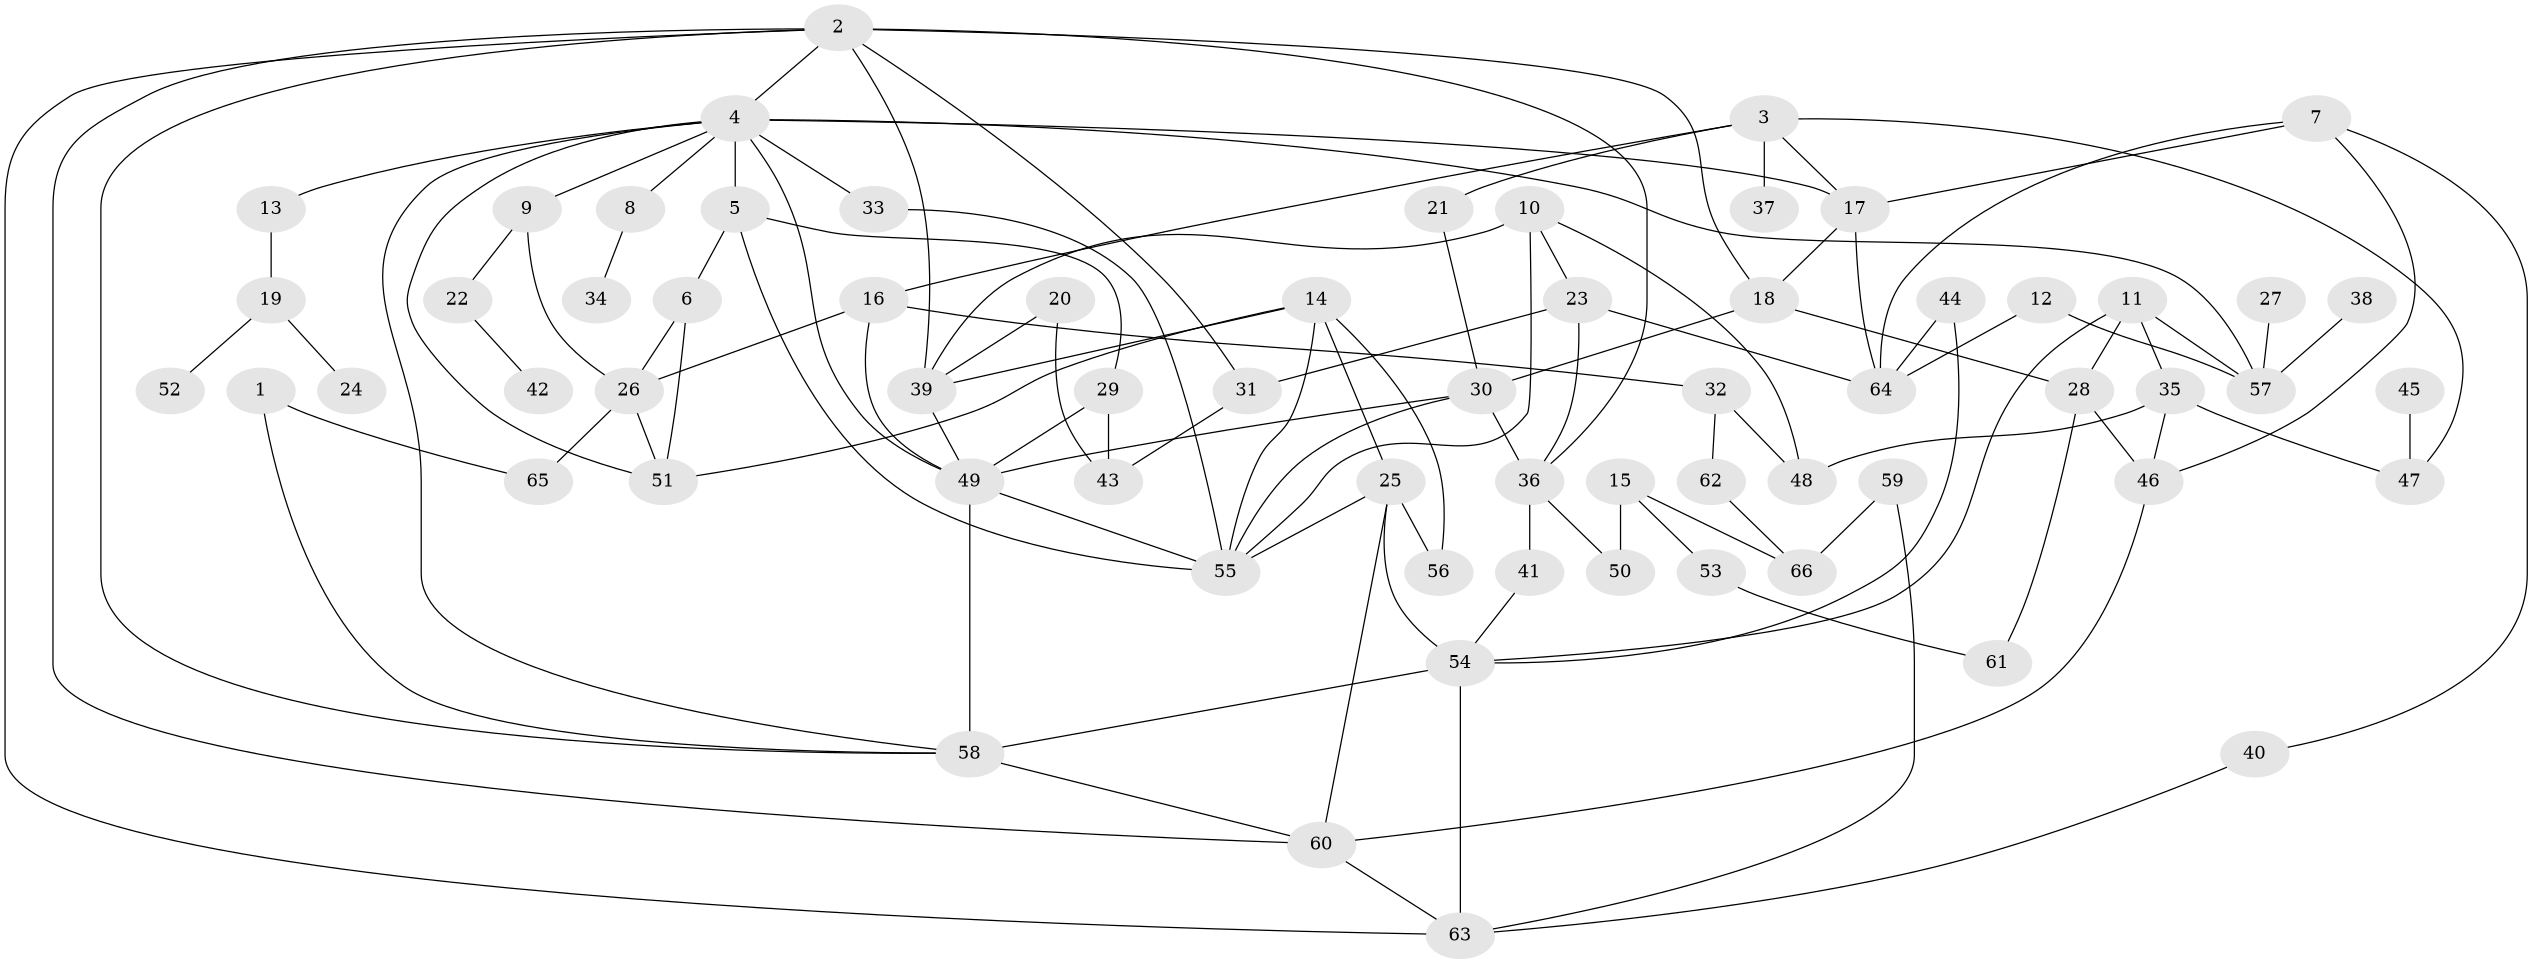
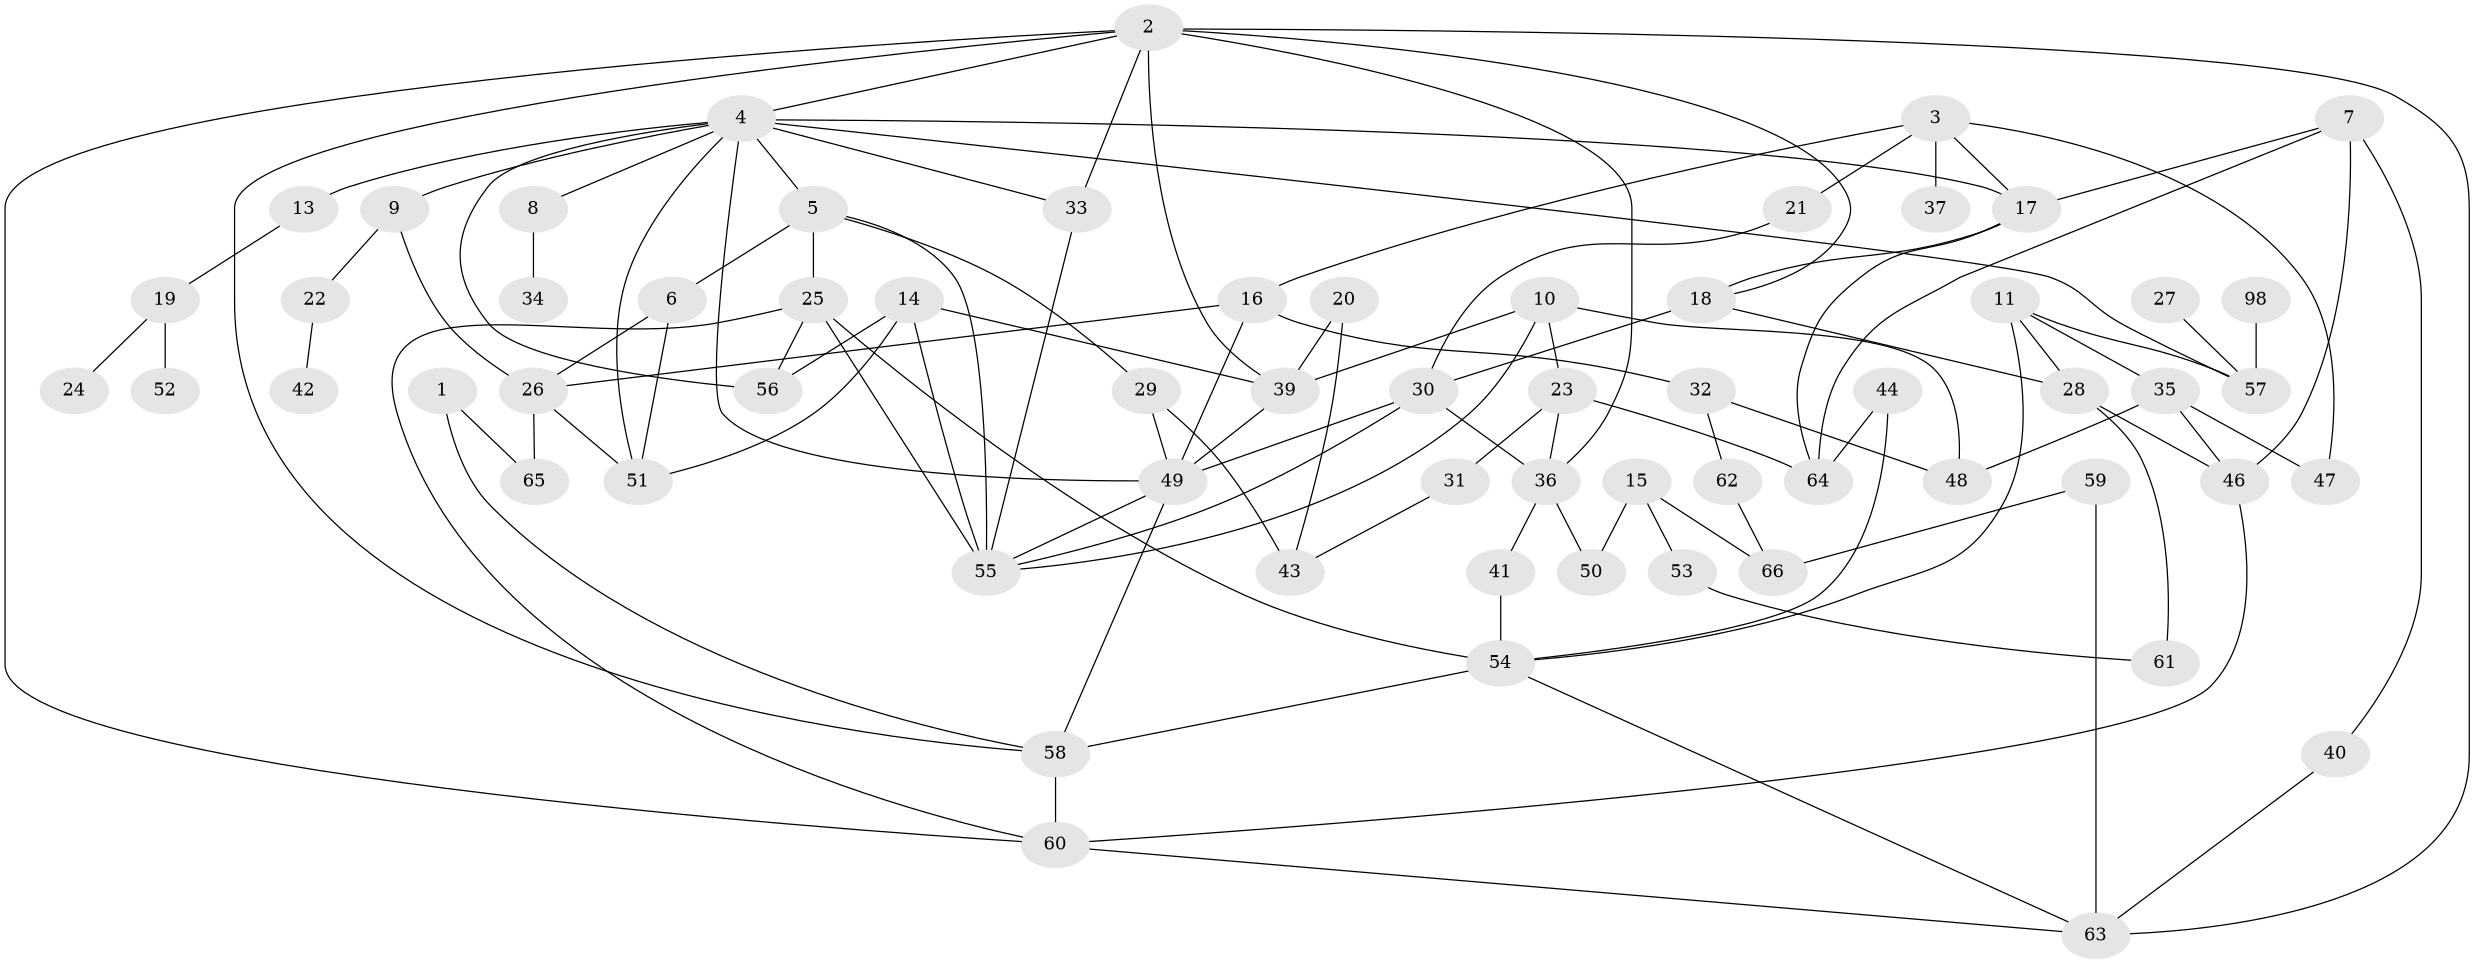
edge "2" -- "31": now "2" -- "33"
node "12": removed
node "38": label "38" -> "98"
edge "14" -- "25": now "5" -- "25"
node "45": removed
edge "4" -- "58": now "4" -- "56"
